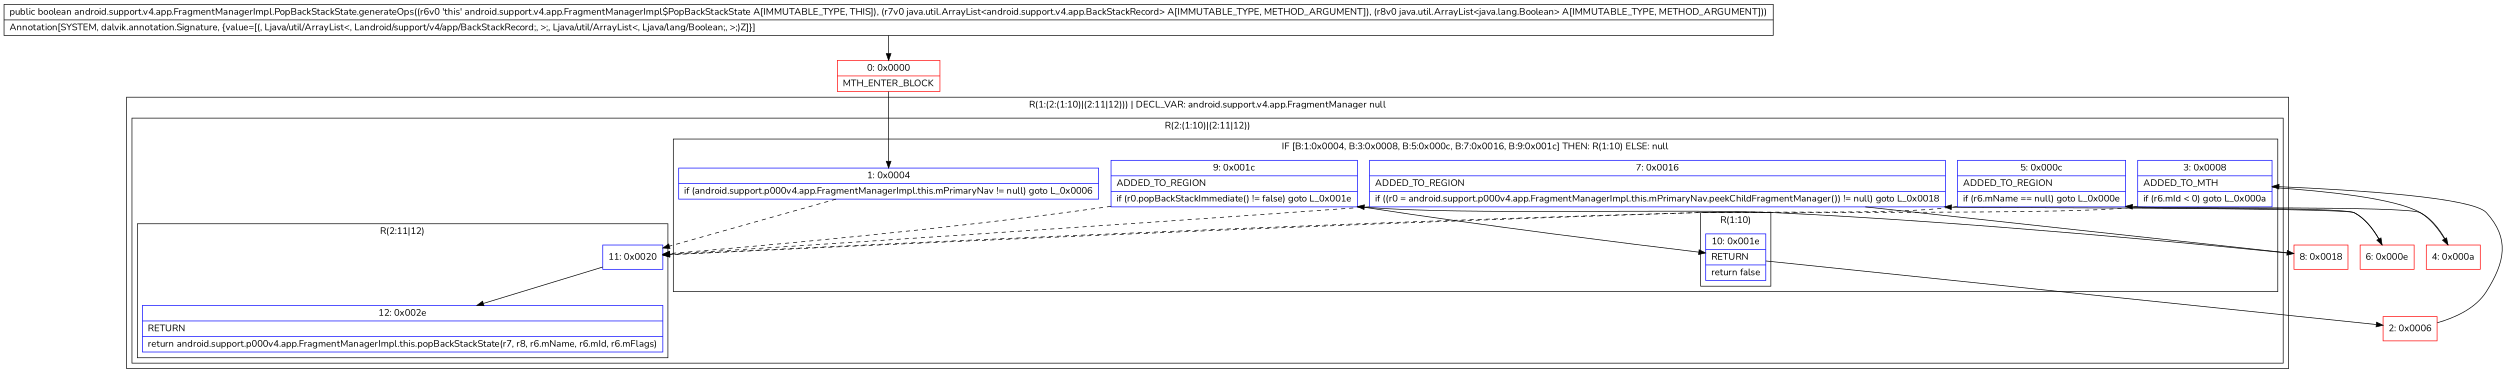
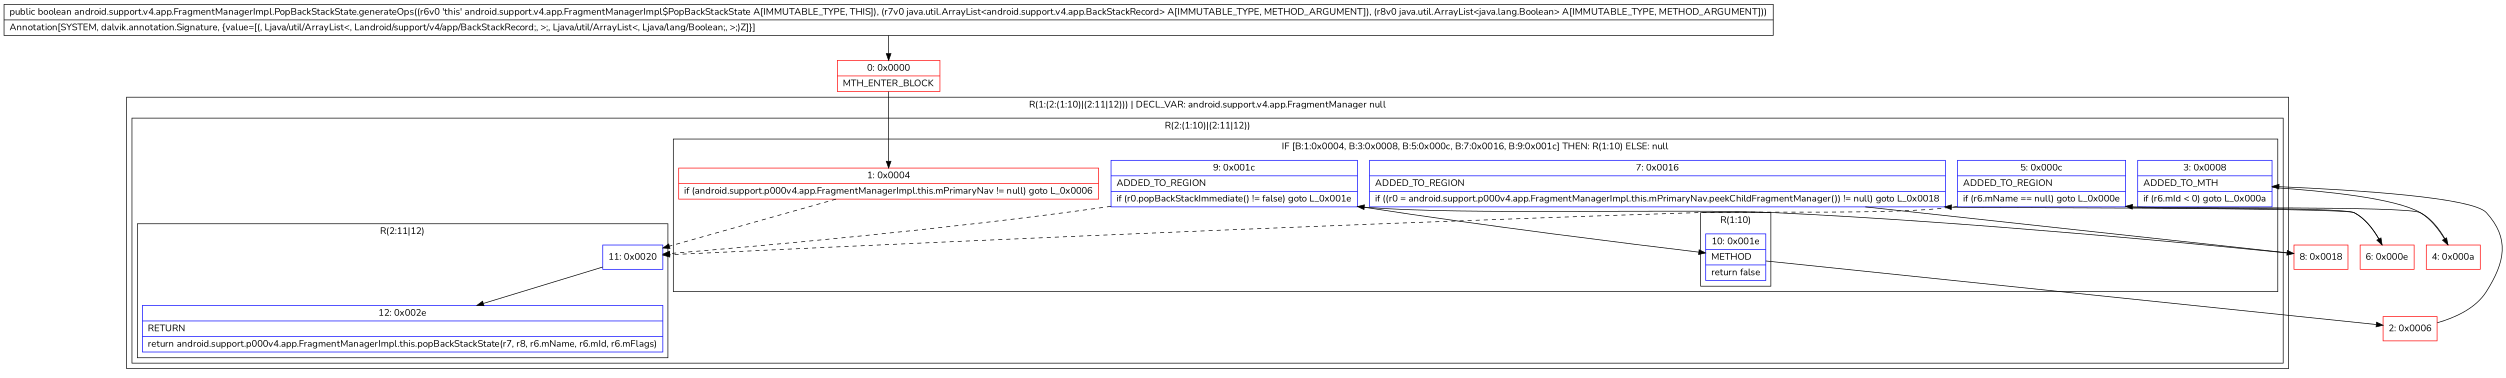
node "1: 0x0004": color blue -> red
edge "3: 0x0008" -> "11: 0x0020": removed
edge "7: 0x0016" -> "11: 0x0020": removed
node "10: 0x001e": text "RETURN" -> "METHOD"
